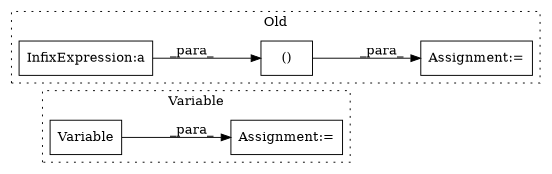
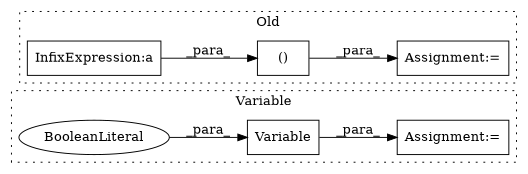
node "BooleanLiteral": added
